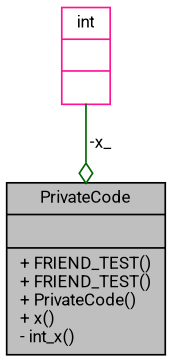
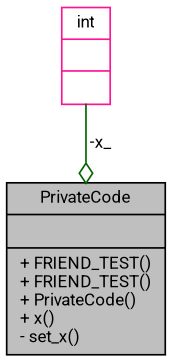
node "PrivateCode": text "- int_x()" -> "- set_x()"
